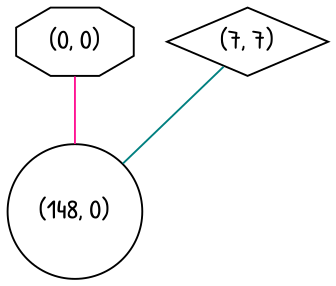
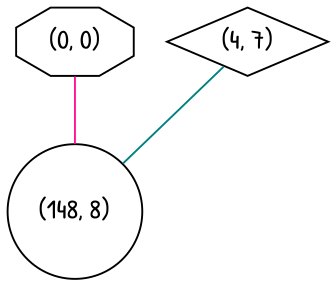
node "(7, 7)": label "(7, 7)" -> "(4, 7)"
node "(148, 0)": label "(148, 0)" -> "(148, 8)"
